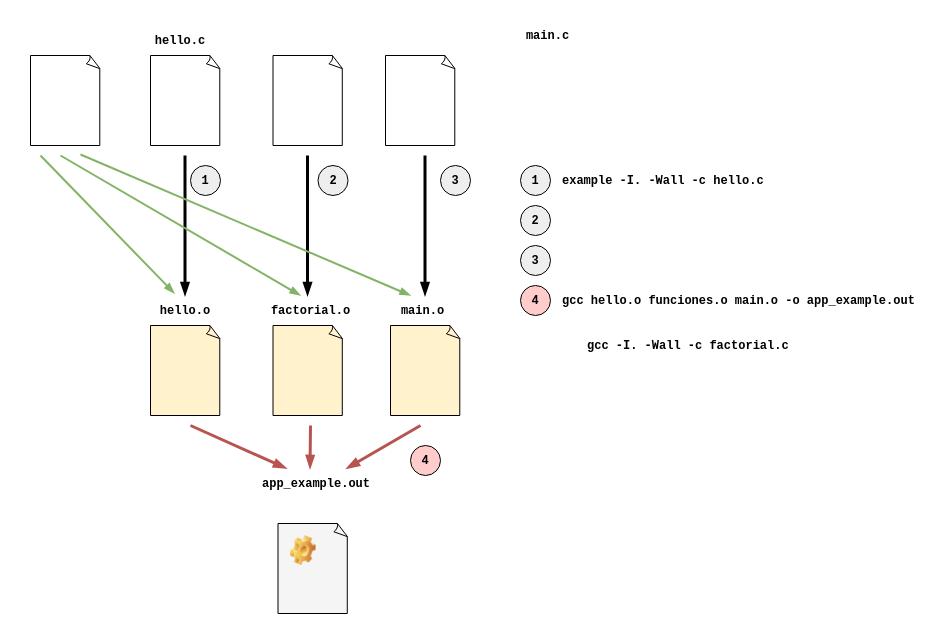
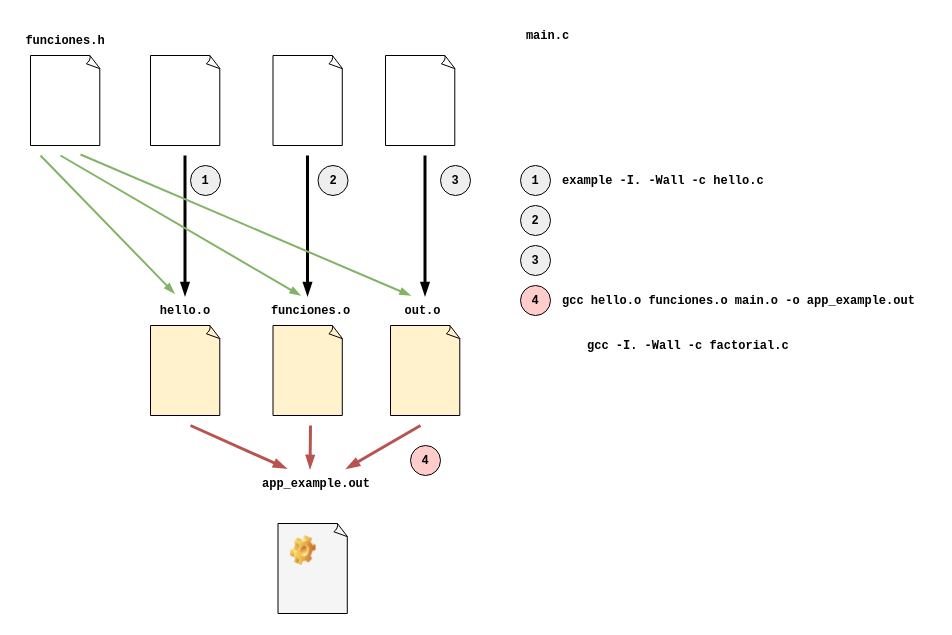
node "funciones.h": added
node "hello.c": removed
node "factorial.o": label "factorial.o" -> "funciones.o"
node "main.o": label "main.o" -> "out.o"
